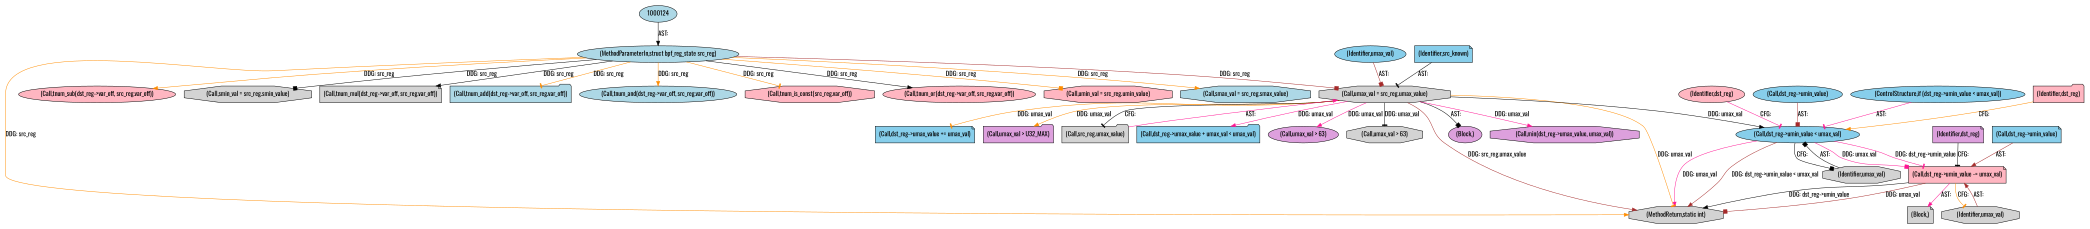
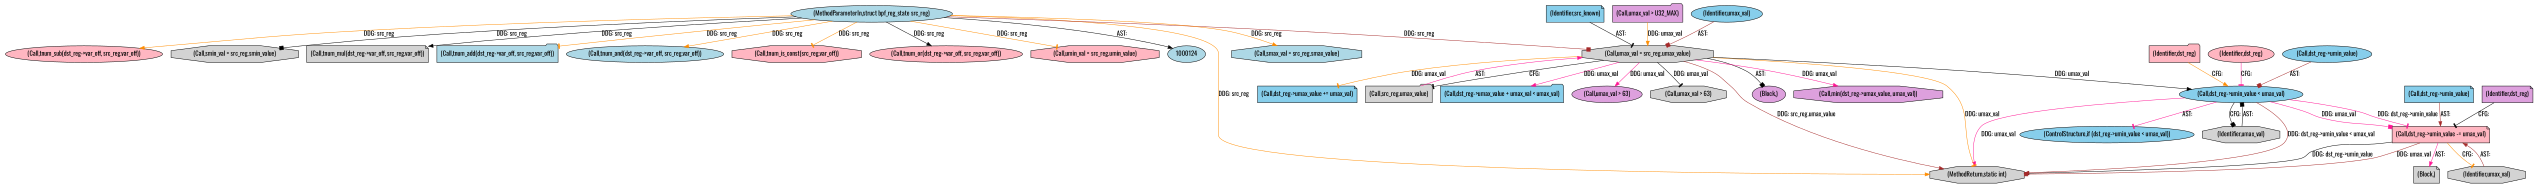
edge "1000124" -> "(MethodParameterIn,struct bpf_reg_state src_reg)": reversed
edge "(MethodParameterIn,struct bpf_reg_state src_reg)" -> "(Call,umin_val = src_reg.umin_value)": arrowhead box -> tee
edge "(Call,umax_val = src_reg.umax_value)" -> "(Call,umax_val > U32_MAX)": reversed
edge "(ControlStructure,if (dst_reg->umin_value < umax_val))" -> "(Call,dst_reg->umin_value < umax_val)": reversed
